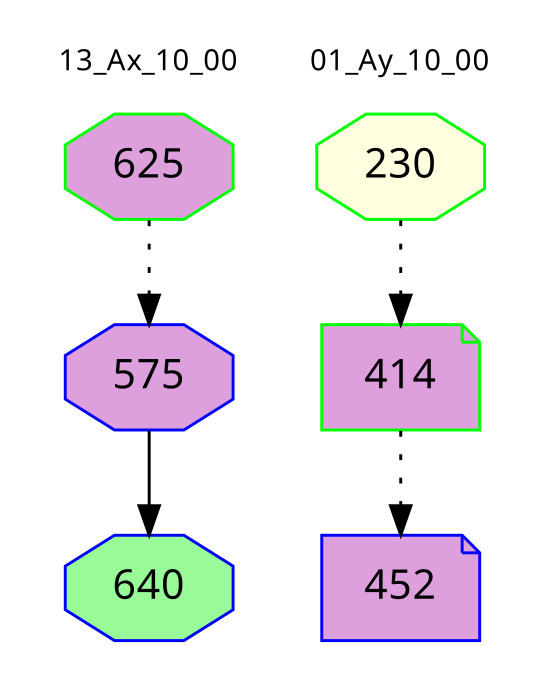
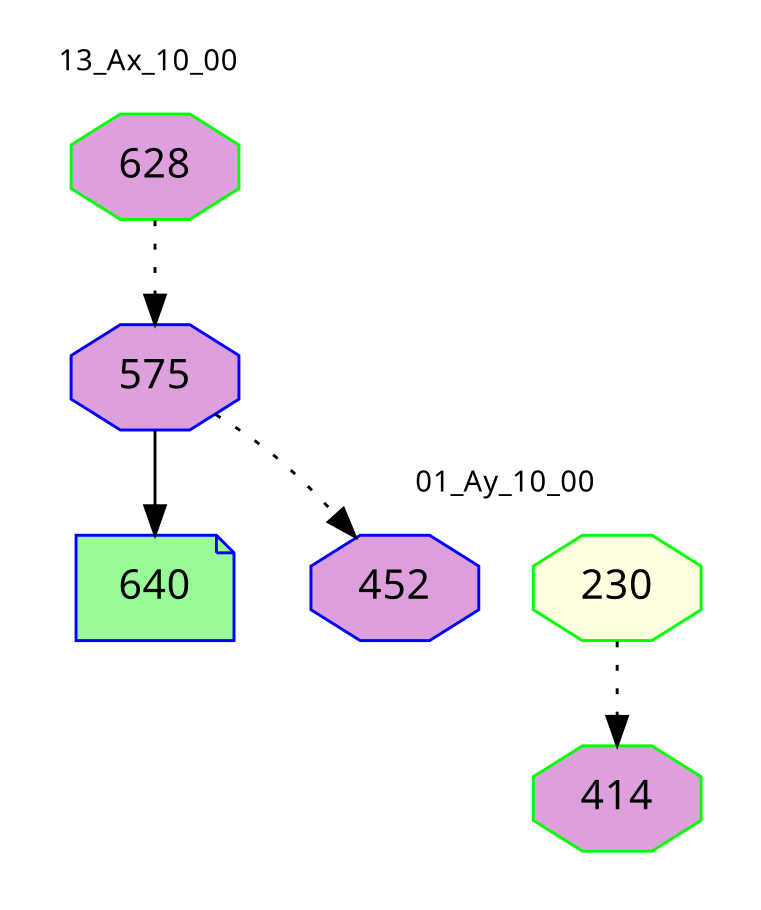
node "625": label "625" -> "628"
node "414": shape note -> octagon
edge "414" -> "452": now "575" -> "452"
node "640": shape octagon -> note
node "452": shape note -> octagon
